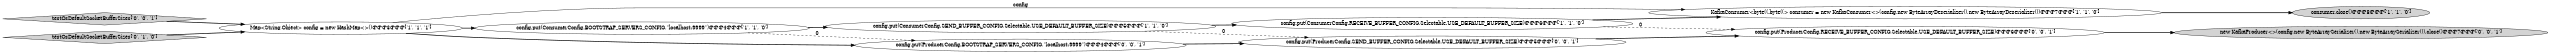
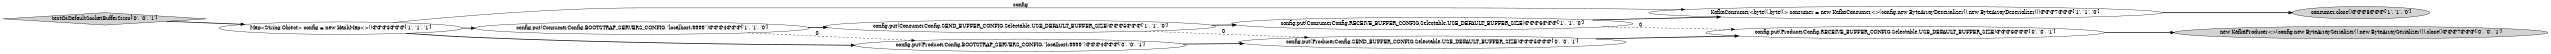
node "testOsDefaultSocketBufferSizes['0', '1', '0']": removed
